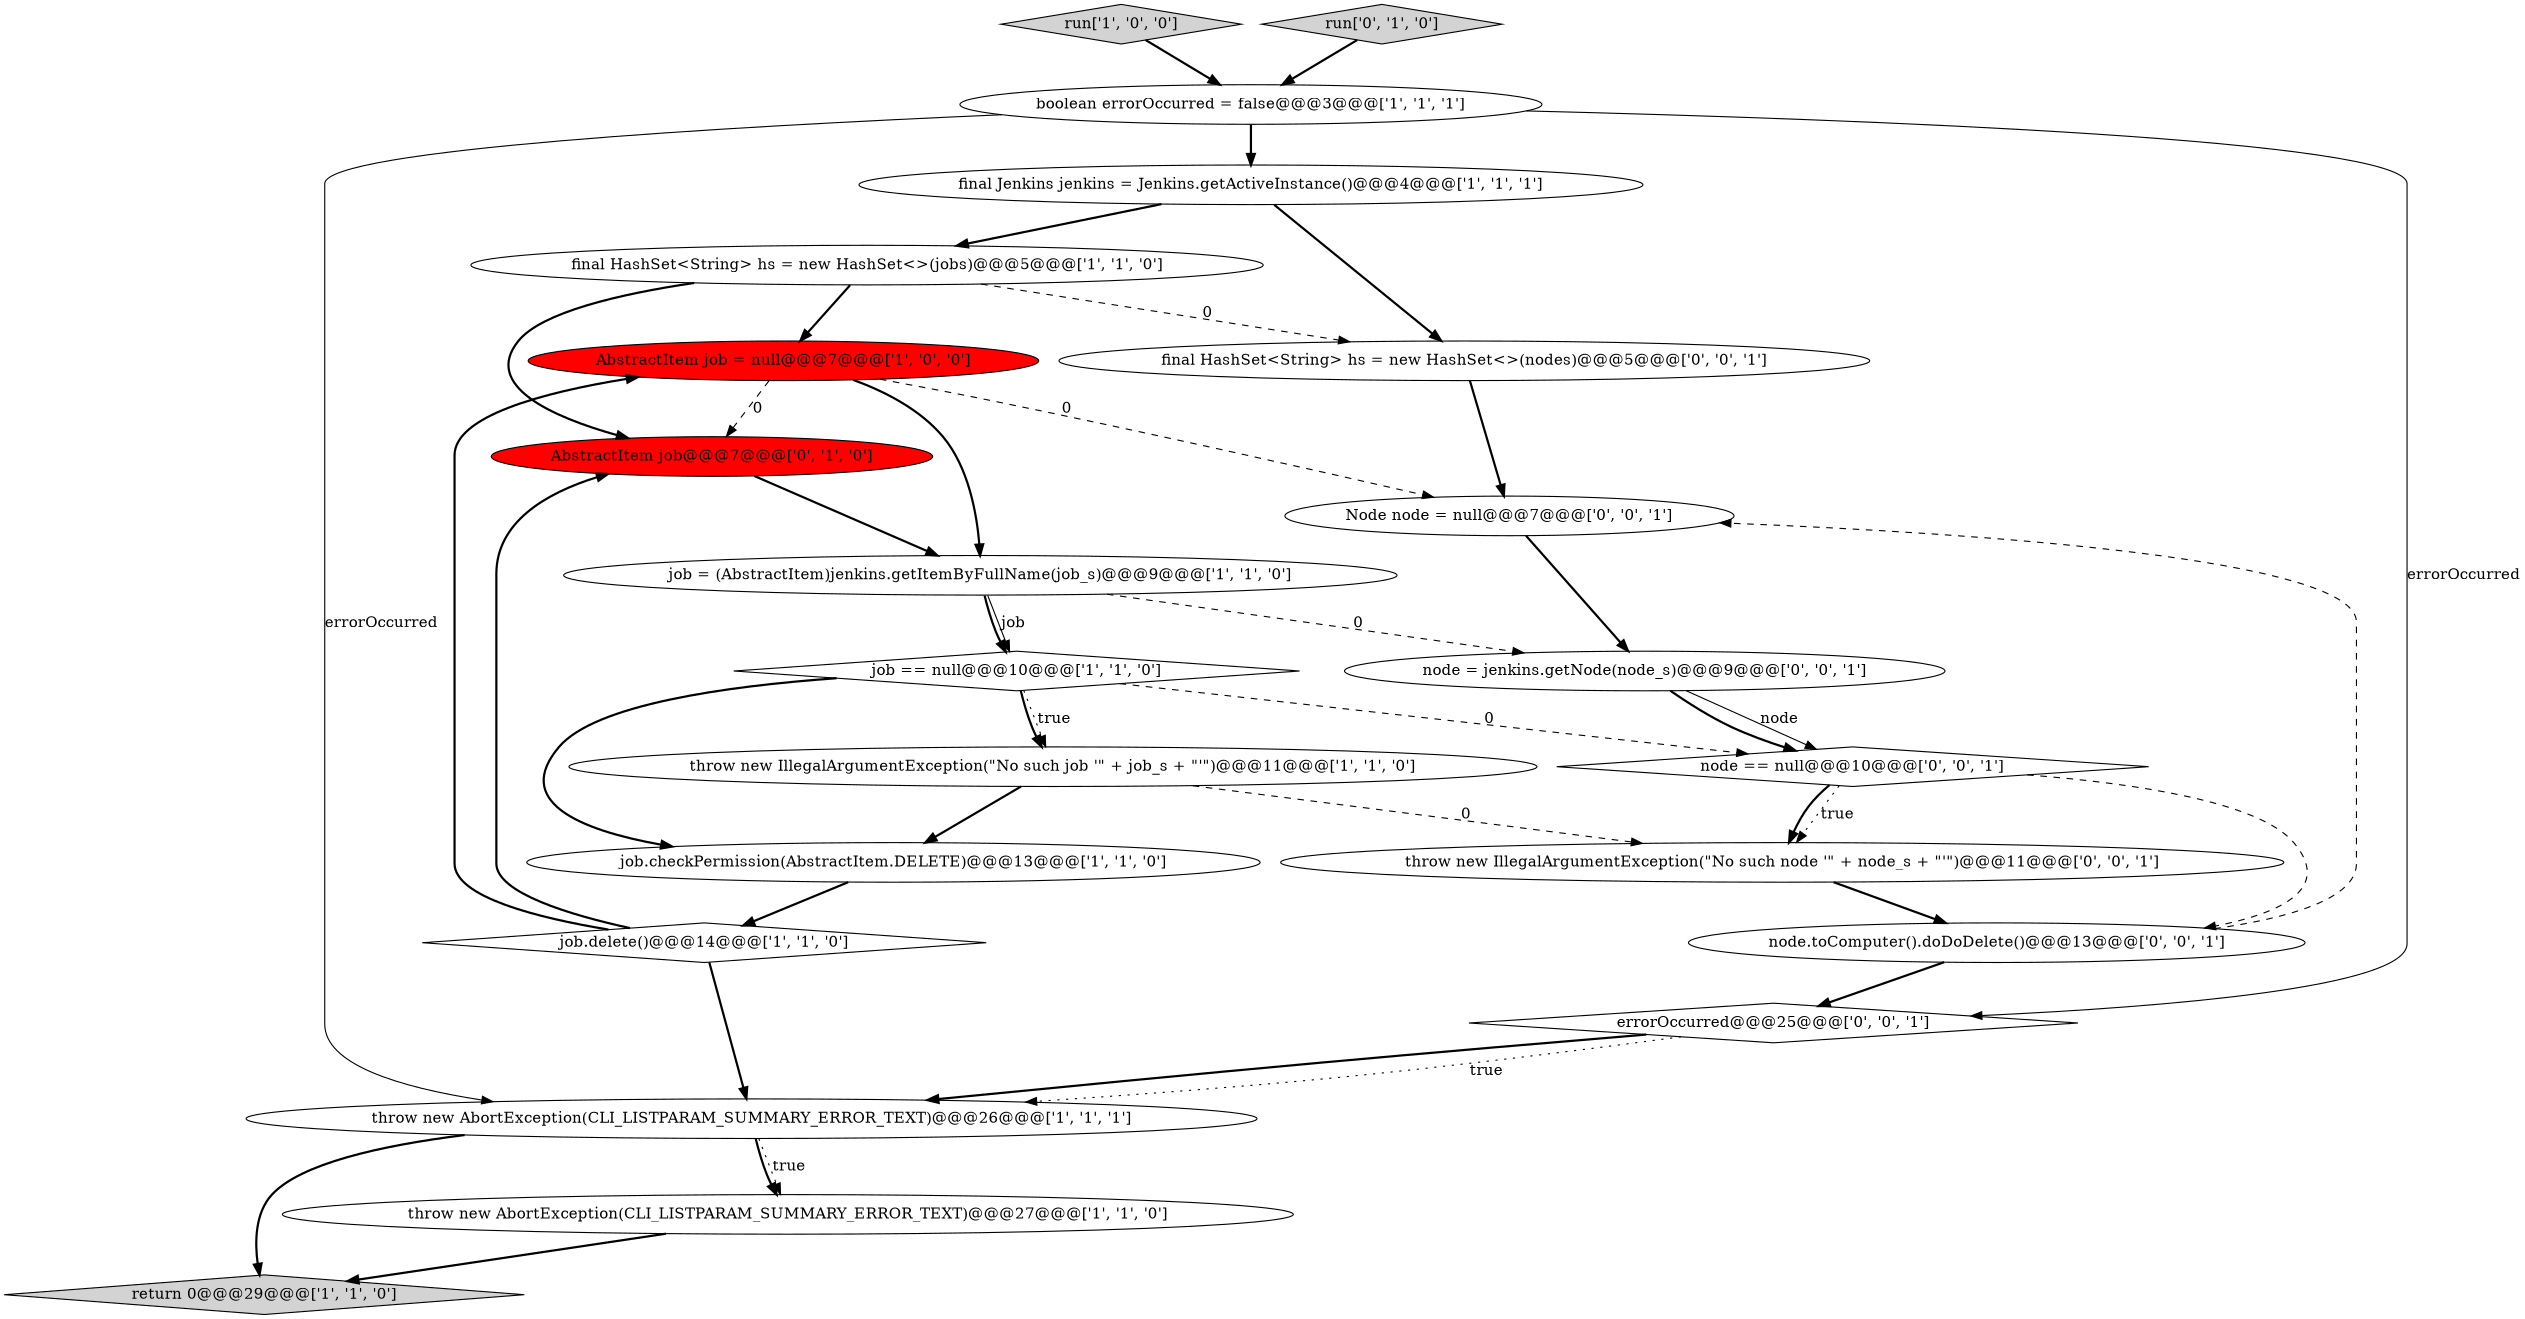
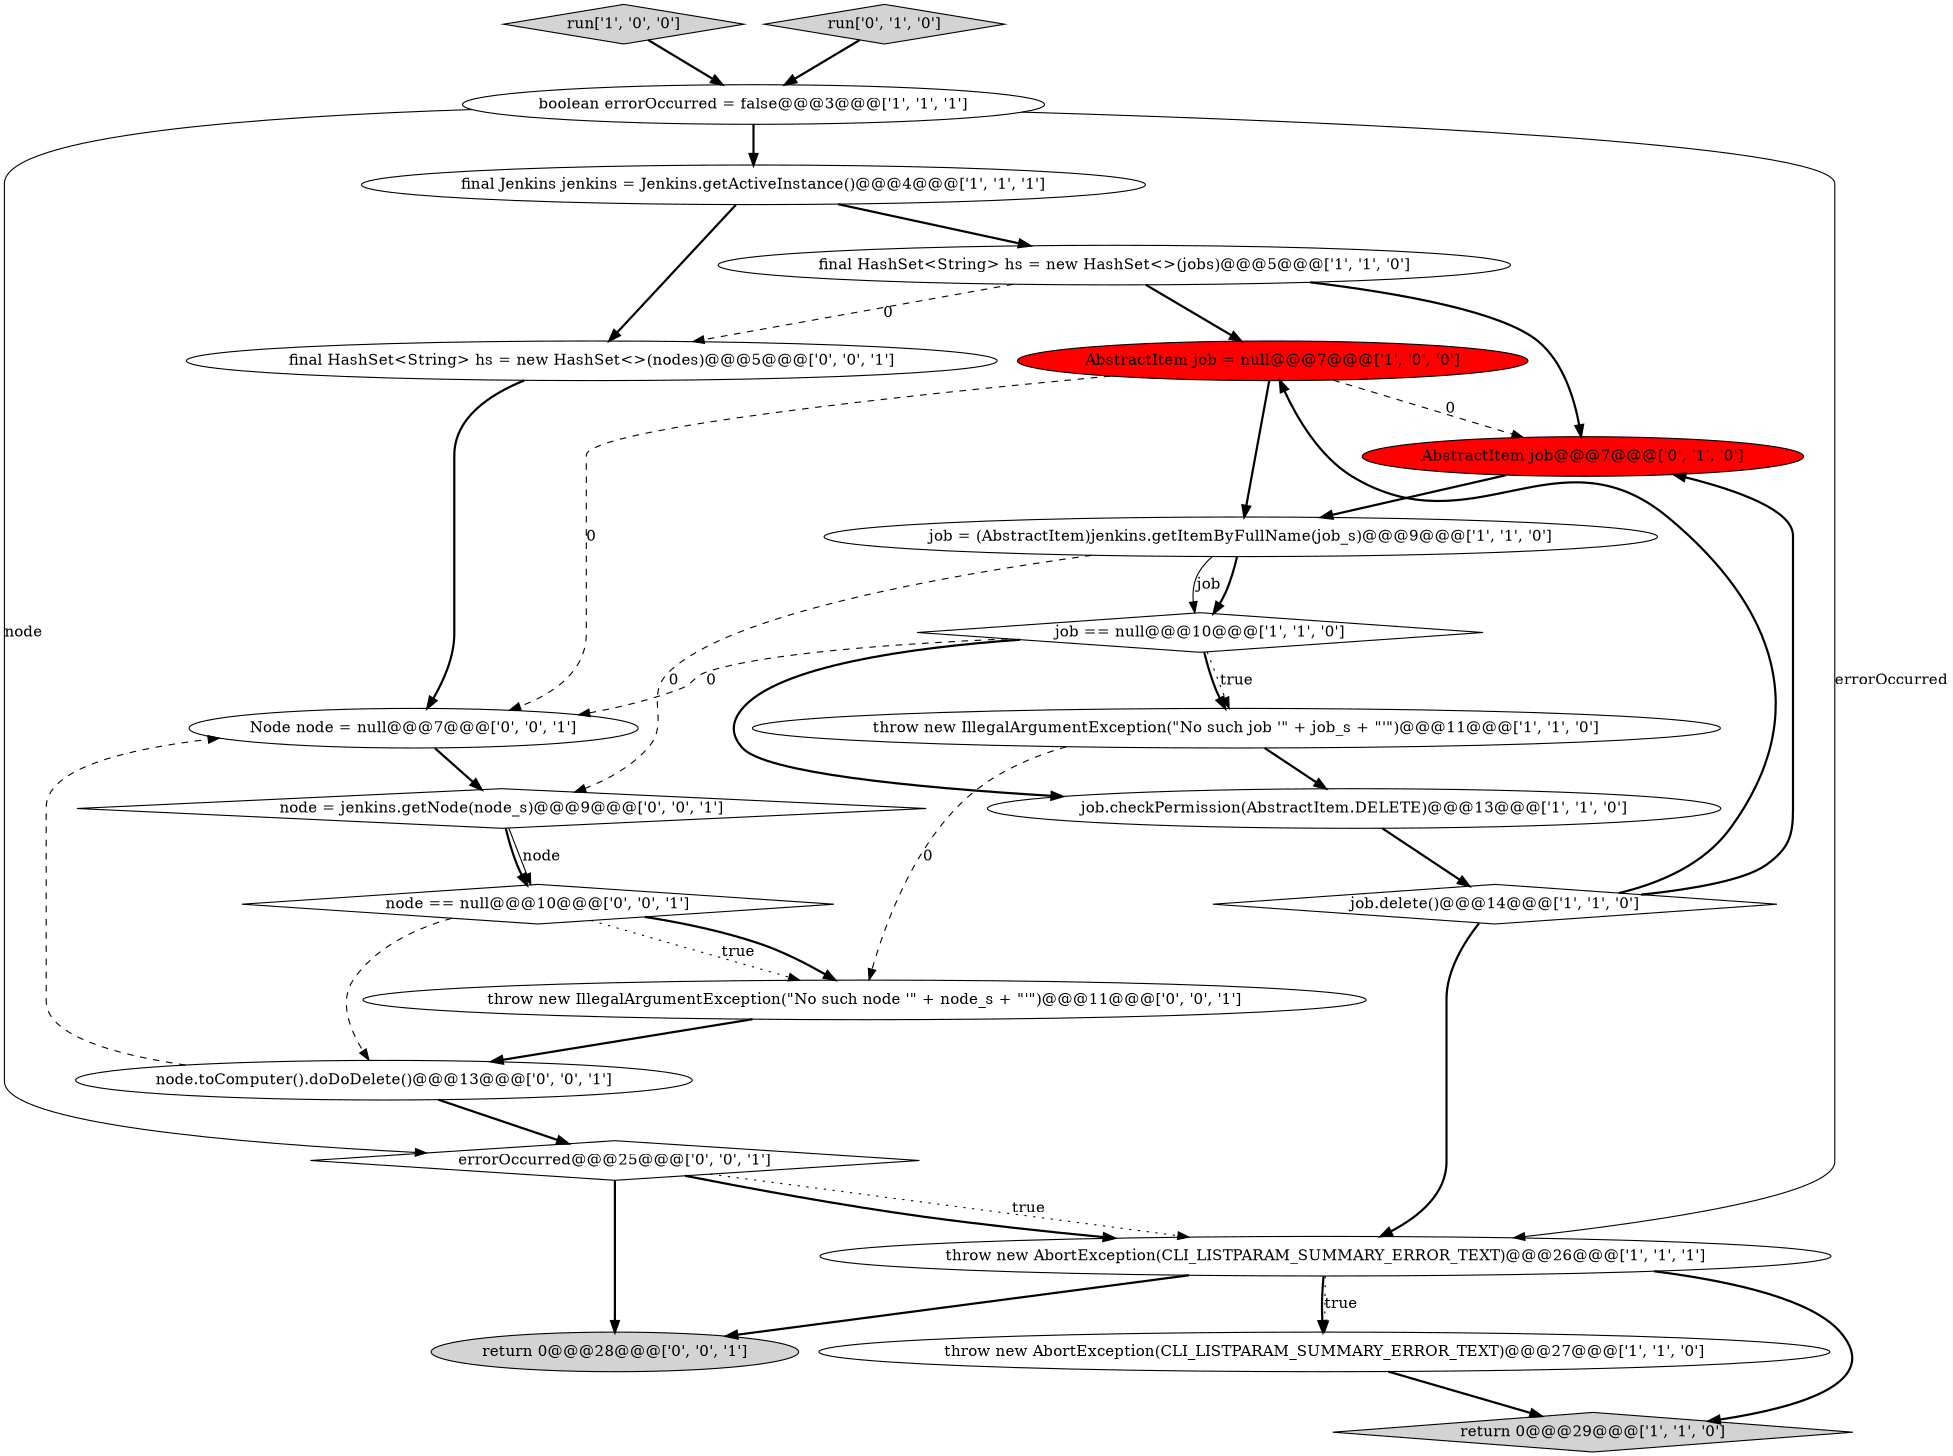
edge "boolean errorOccurred = false@@@3@@@['1', '1', '1']" -> "errorOccurred@@@25@@@['0', '0', '1']": label "errorOccurred" -> "node"
node "node = jenkins.getNode(node_s)@@@9@@@['0', '0', '1']": shape ellipse -> diamond
edge "job == null@@@10@@@['1', '1', '0']" -> "node == null@@@10@@@['0', '0', '1']": now "job == null@@@10@@@['1', '1', '0']" -> "Node node = null@@@7@@@['0', '0', '1']"
node "return 0@@@28@@@['0', '0', '1']": added
